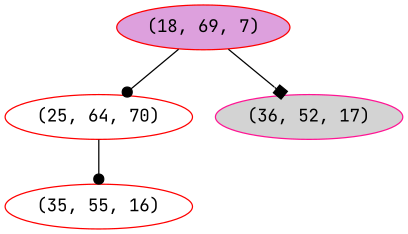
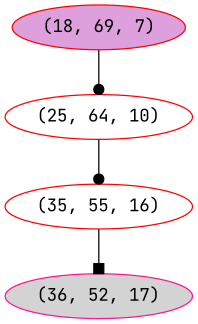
edge "(18, 69, 7)" -> "(36, 52, 17)": now "(35, 55, 16)" -> "(36, 52, 17)"
node "(25, 64, 70)": label "(25, 64, 70)" -> "(25, 64, 10)"
